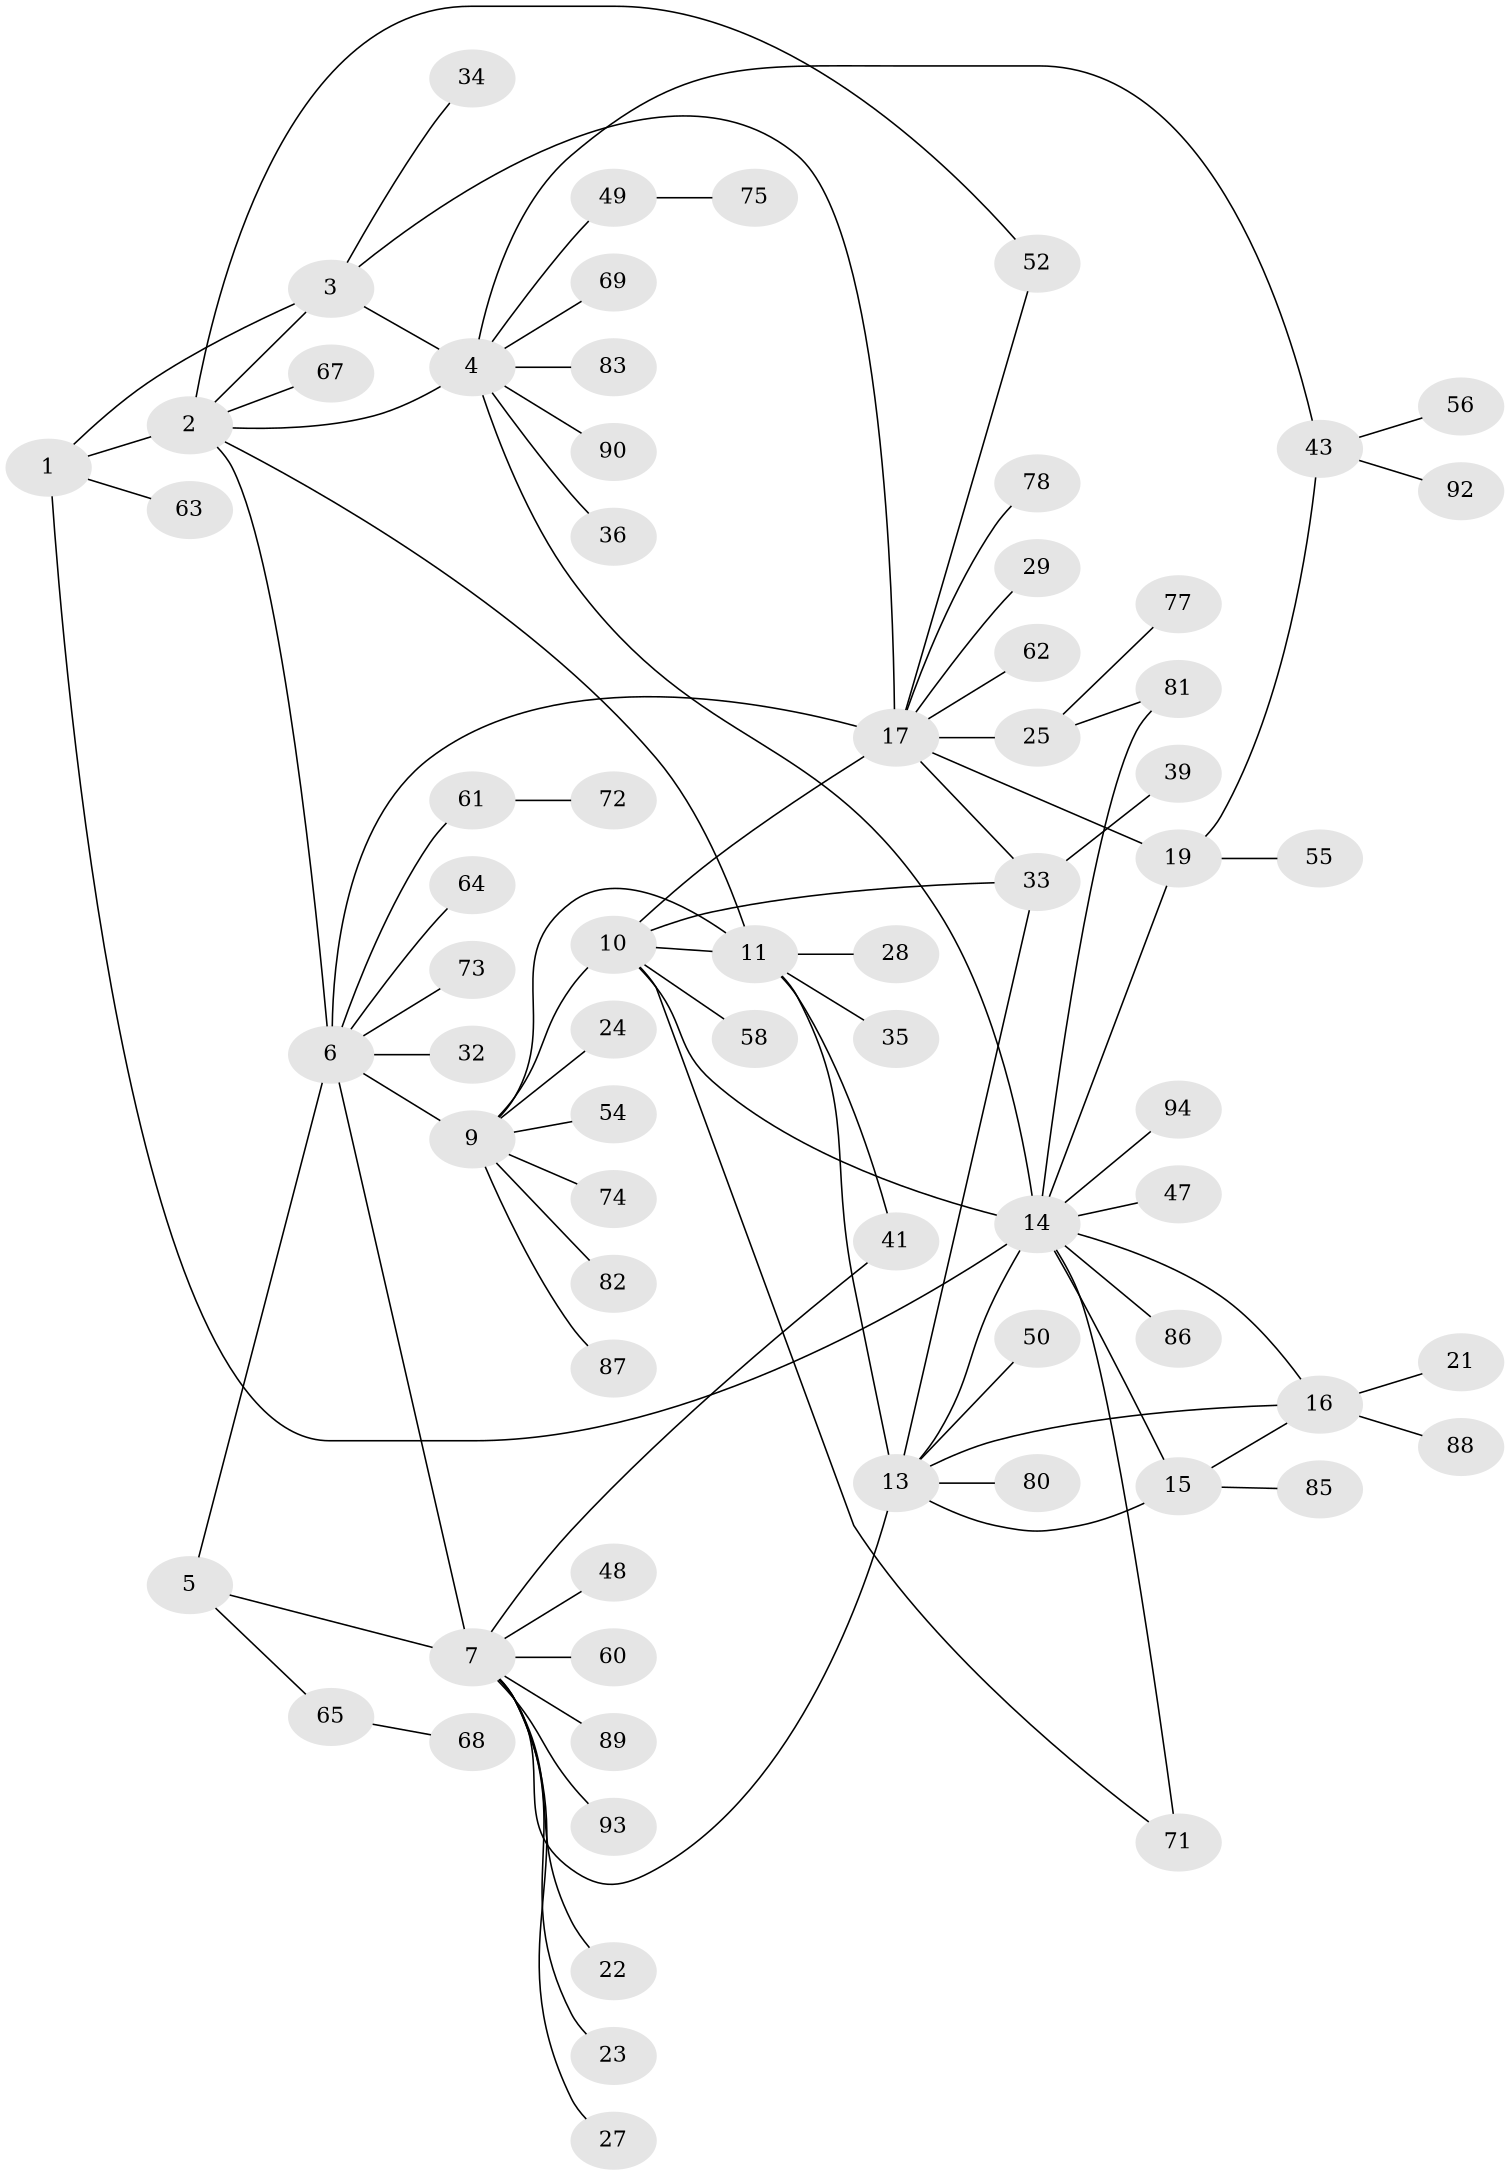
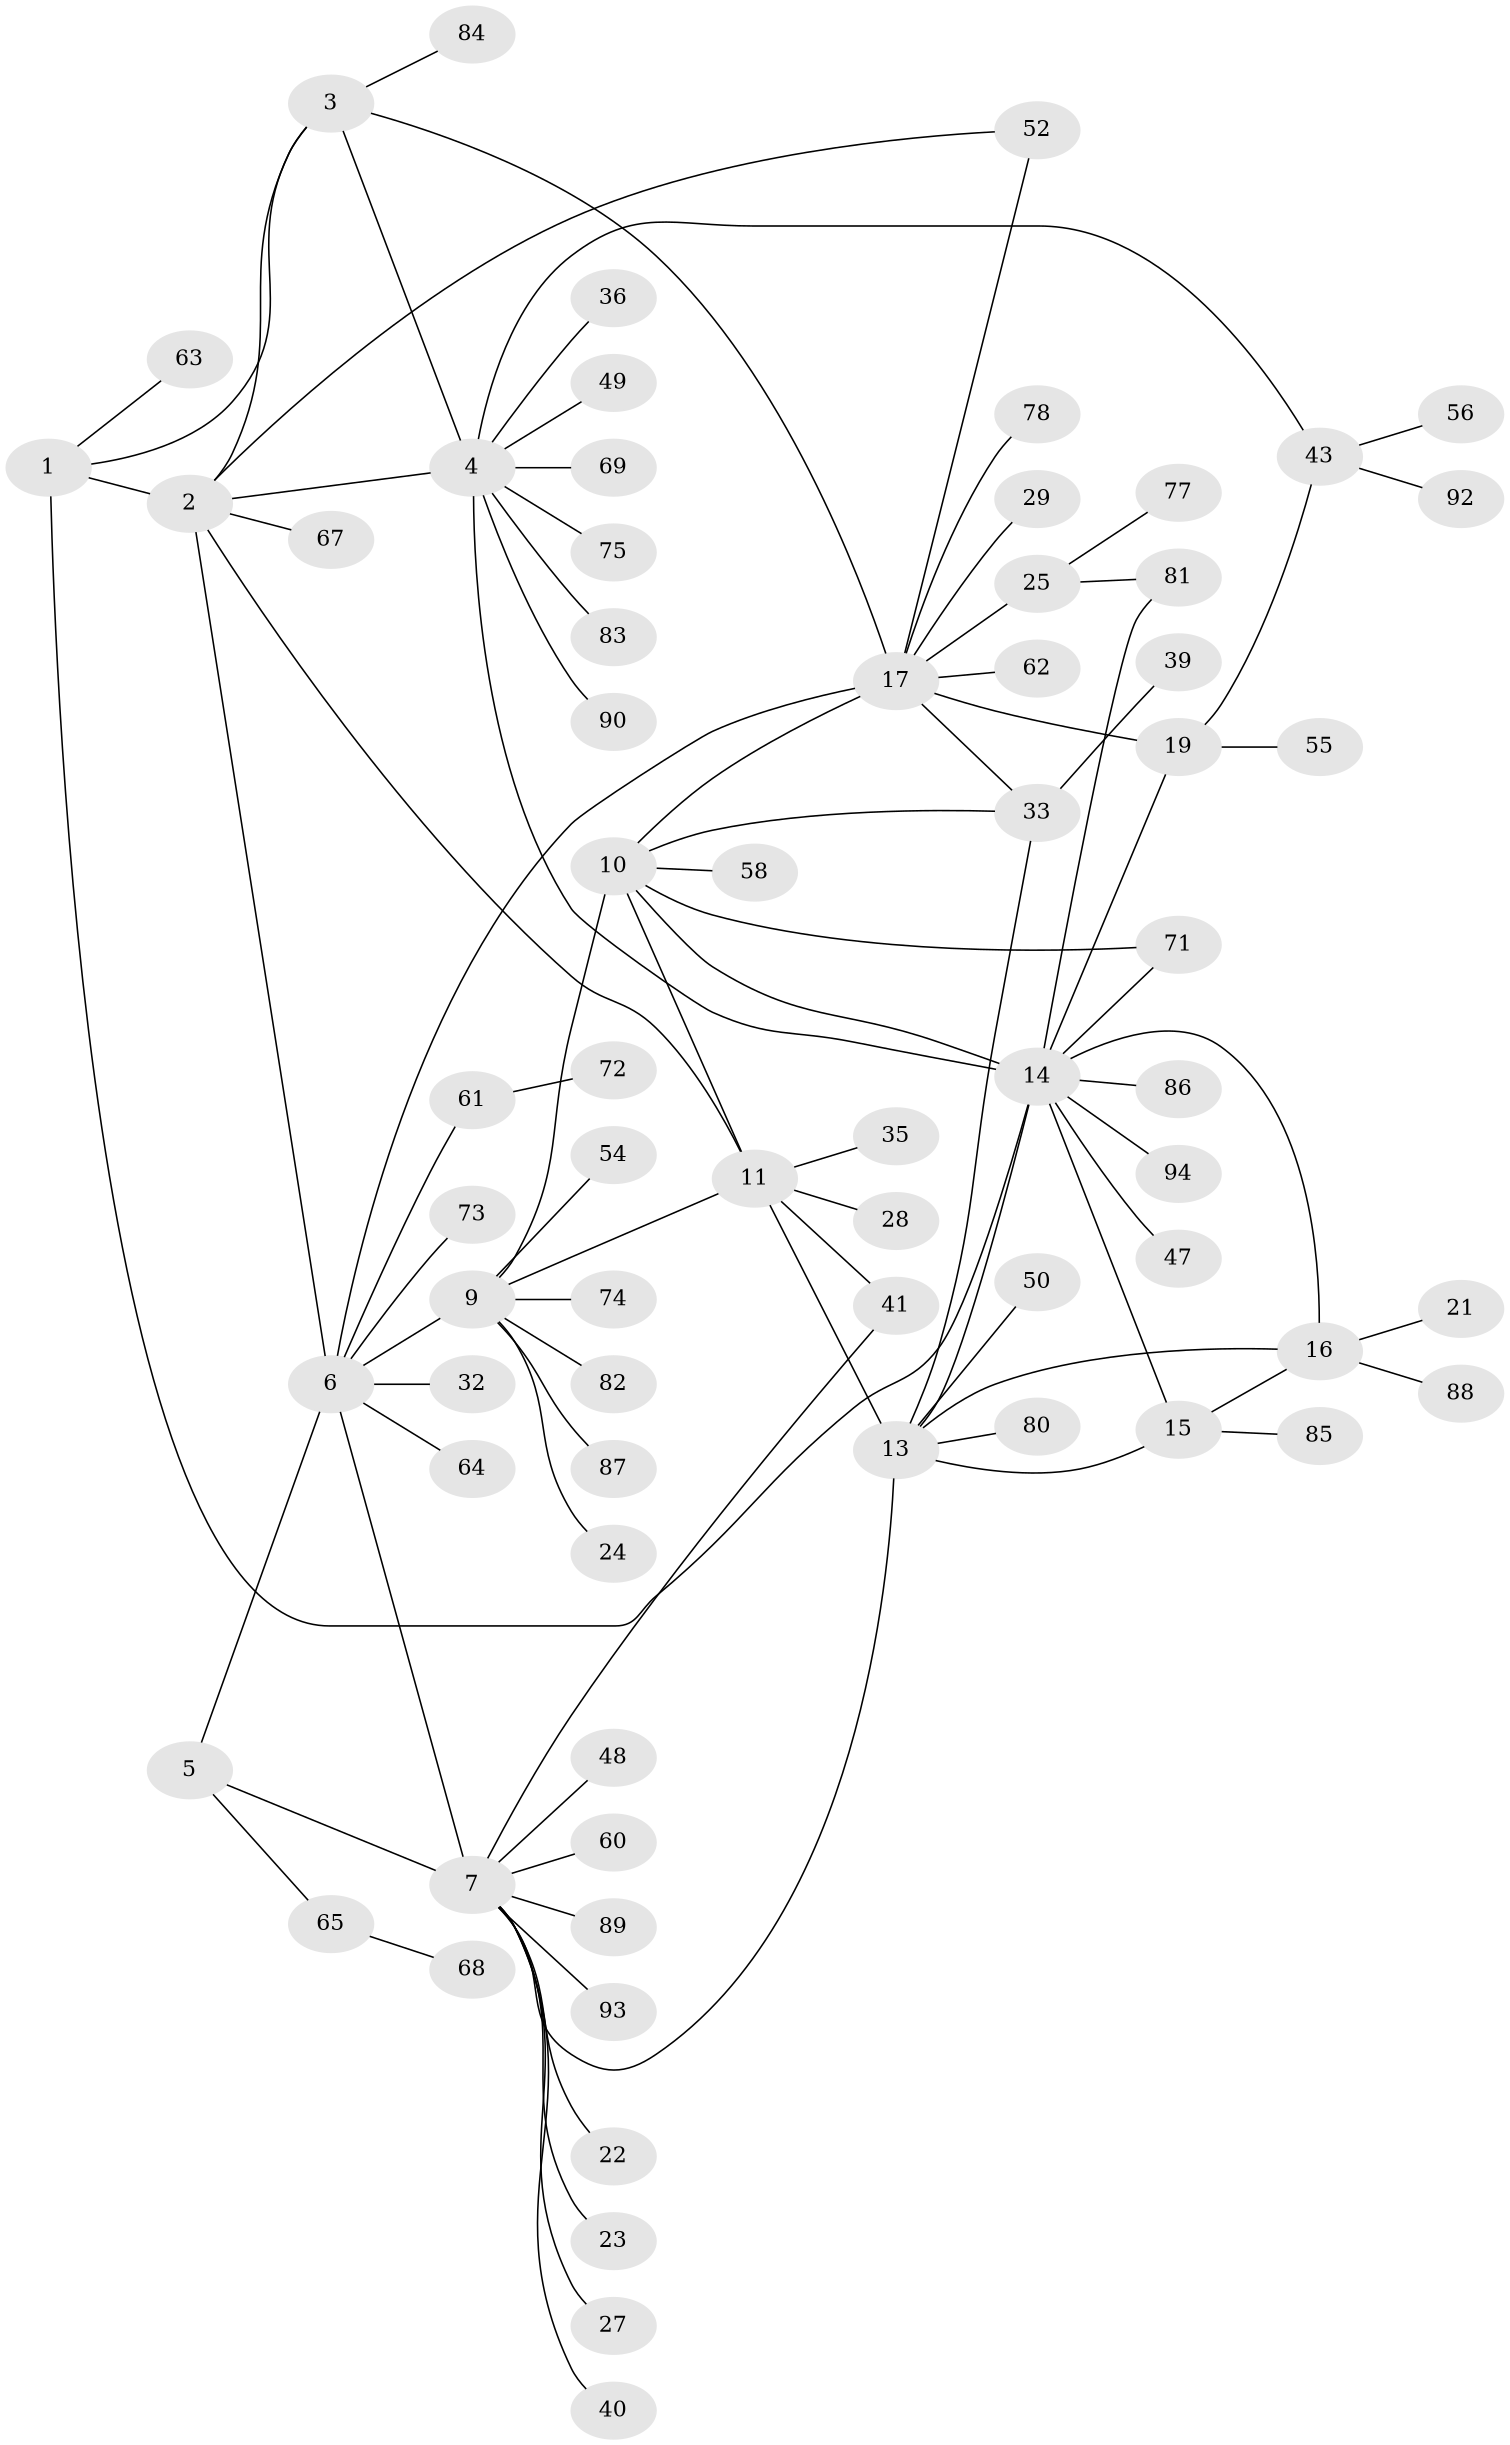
node "34": label "34" -> "84"
edge "49" -- "75": now "4" -- "75"
node "40": added
